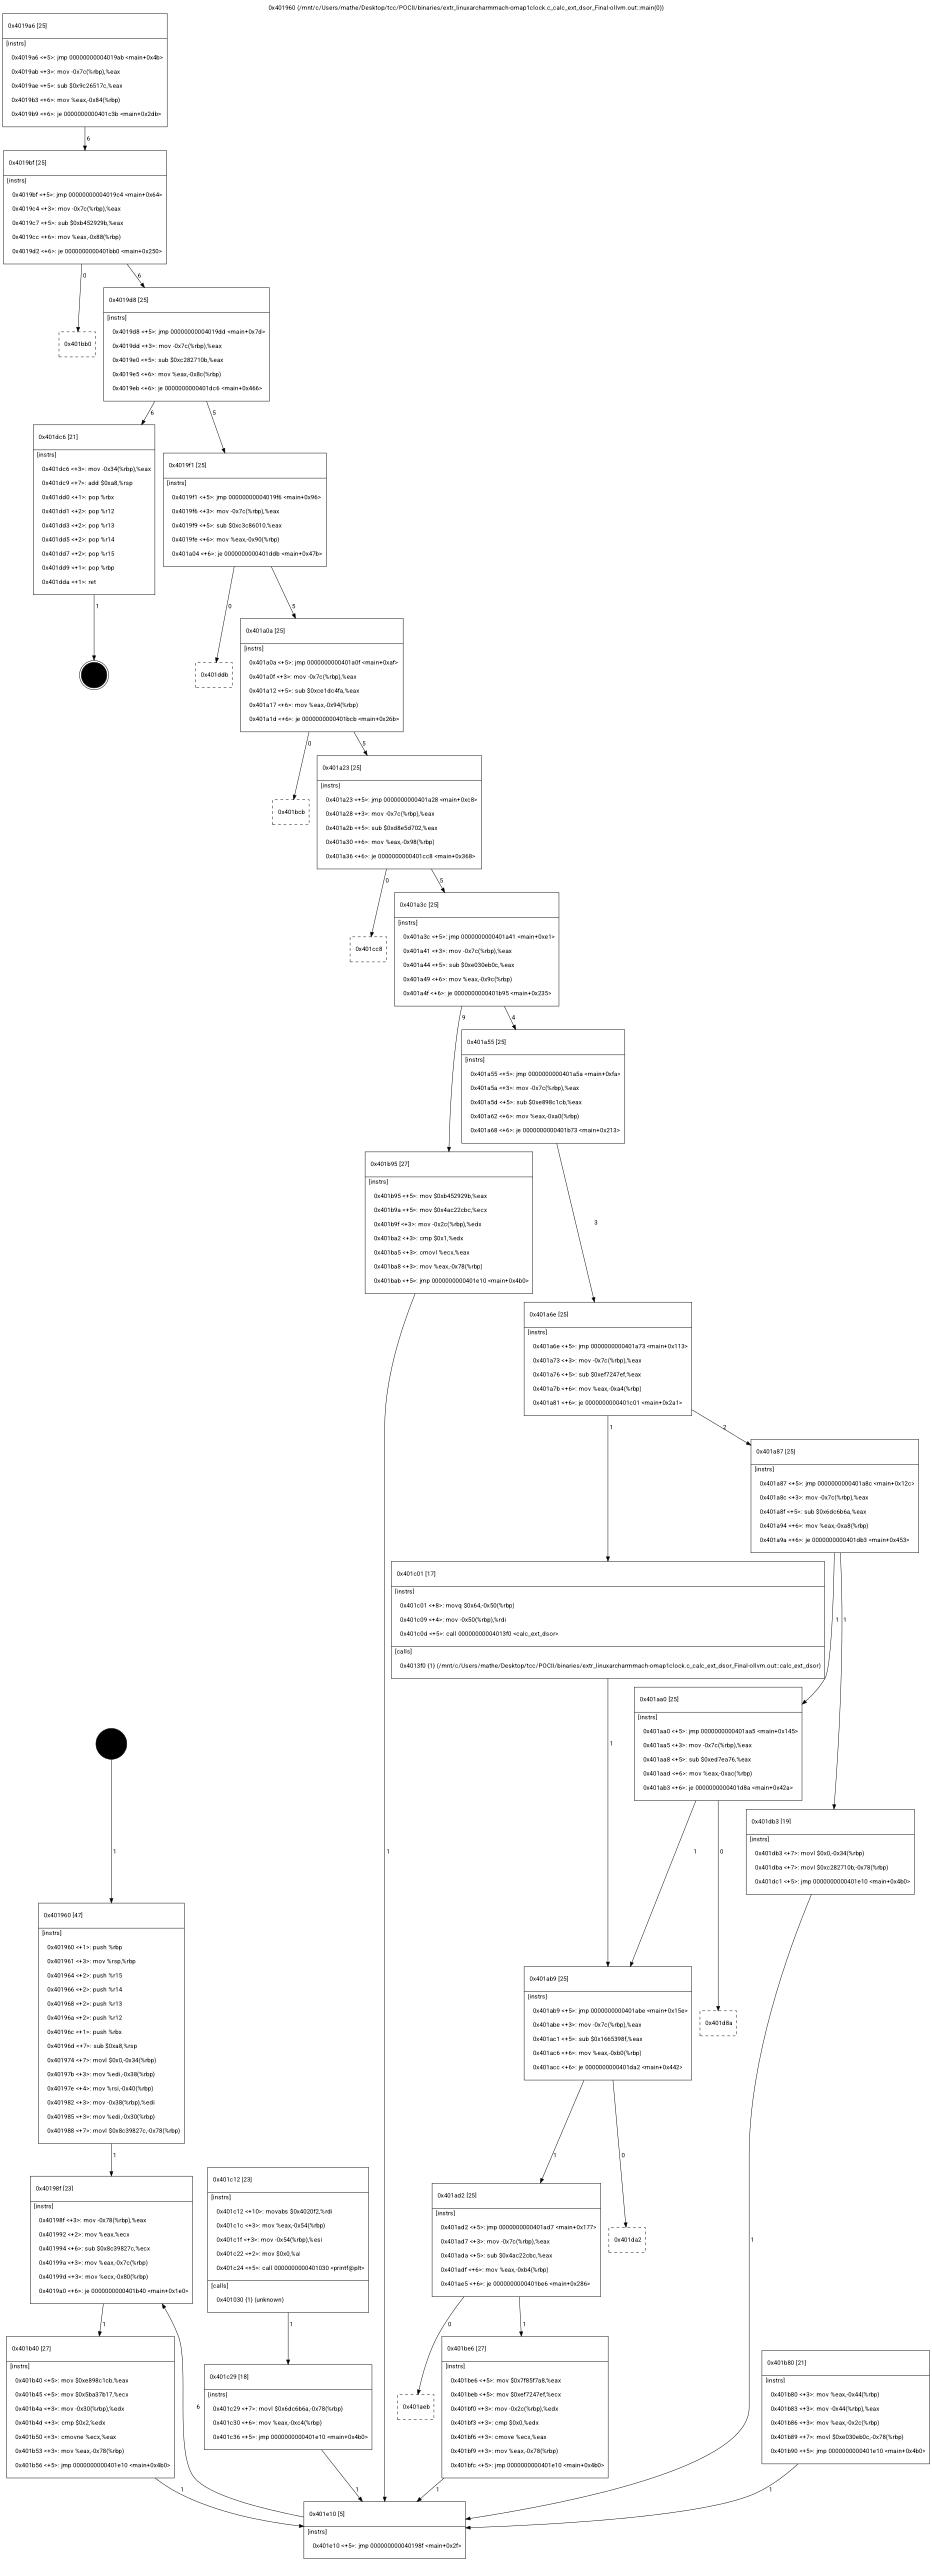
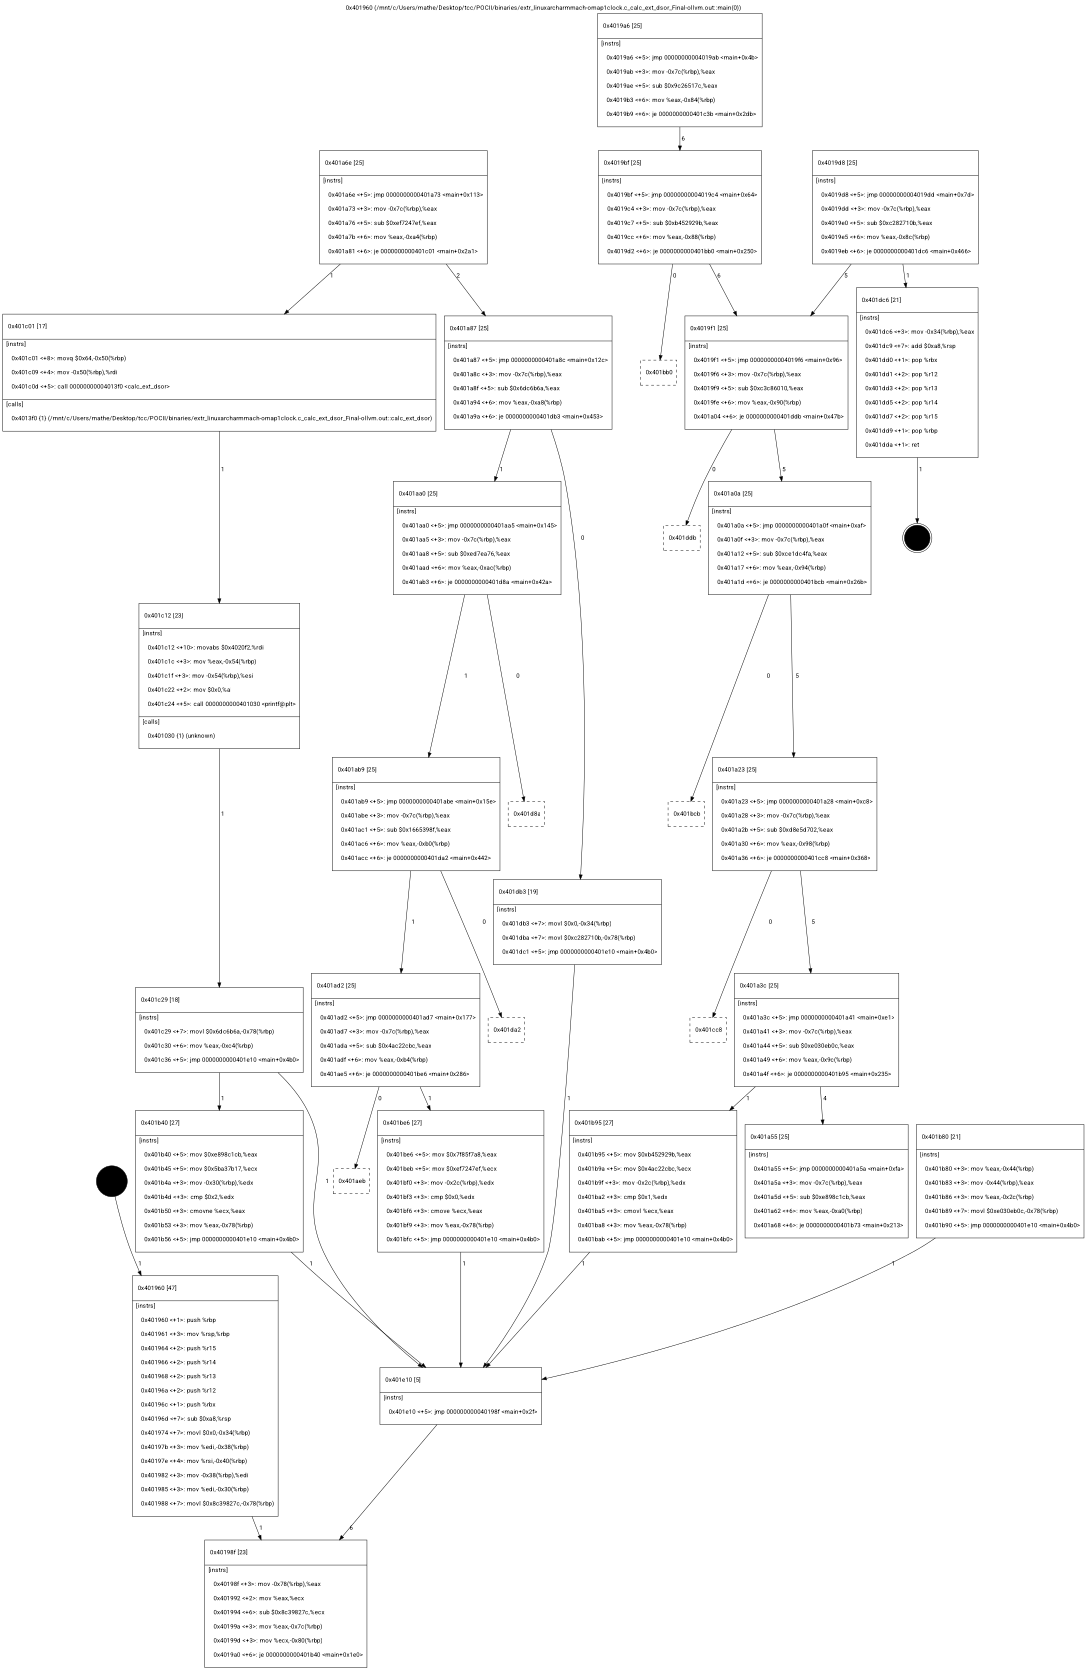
edge "0x4019bf [25]" -> "0x4019d8 [25]": now "0x4019bf [25]" -> "0x4019f1 [25]"
edge "0x4019d8 [25]" -> "0x401dc6 [21]": label " 6" -> " 1"
edge "0x401a3c [25]" -> "0x401b95 [27]": label " 9" -> " 1"
edge "0x401a55 [25]" -> "0x401a6e [25]": removed, label "3"
edge "0x401a87 [25]" -> "0x401db3 [19]": label " 1" -> " 0"
edge "0x401c01 [17]" -> "0x401ab9 [25]": now "0x401c01 [17]" -> "0x401c12 [23]"
edge "0x40198f [23]" -> "0x401b40 [27]": now "0x401c29 [18]" -> "0x401b40 [27]"
